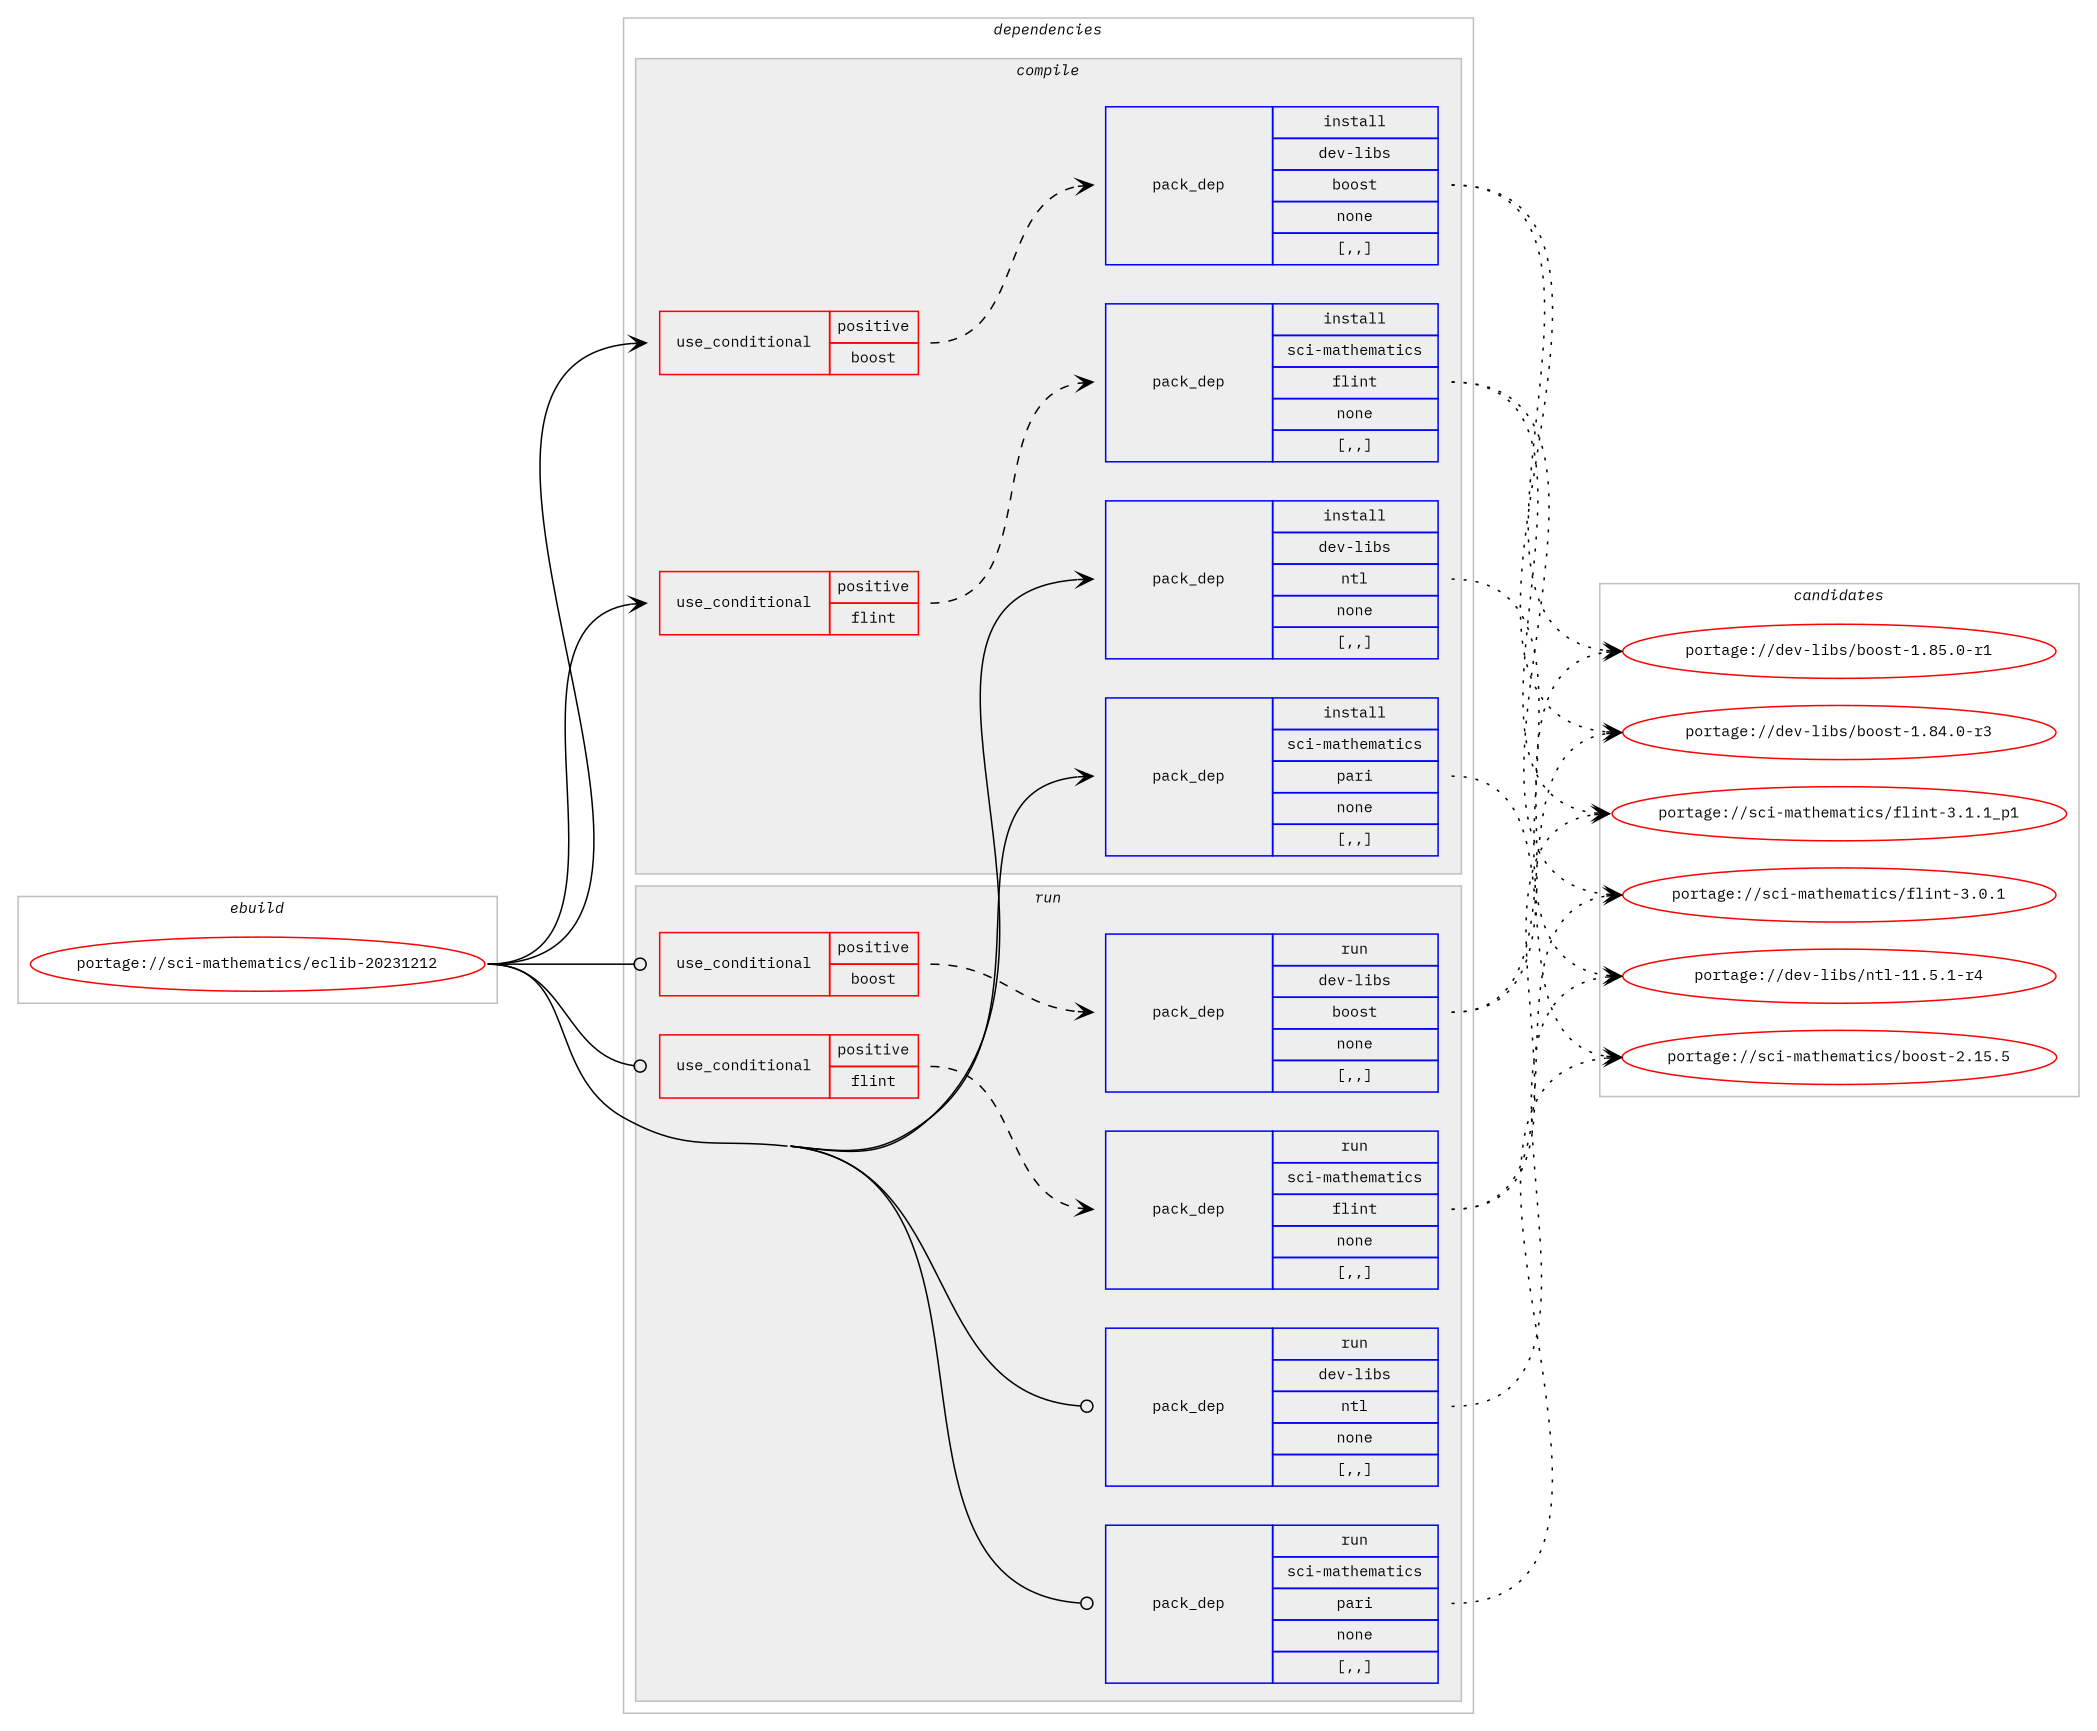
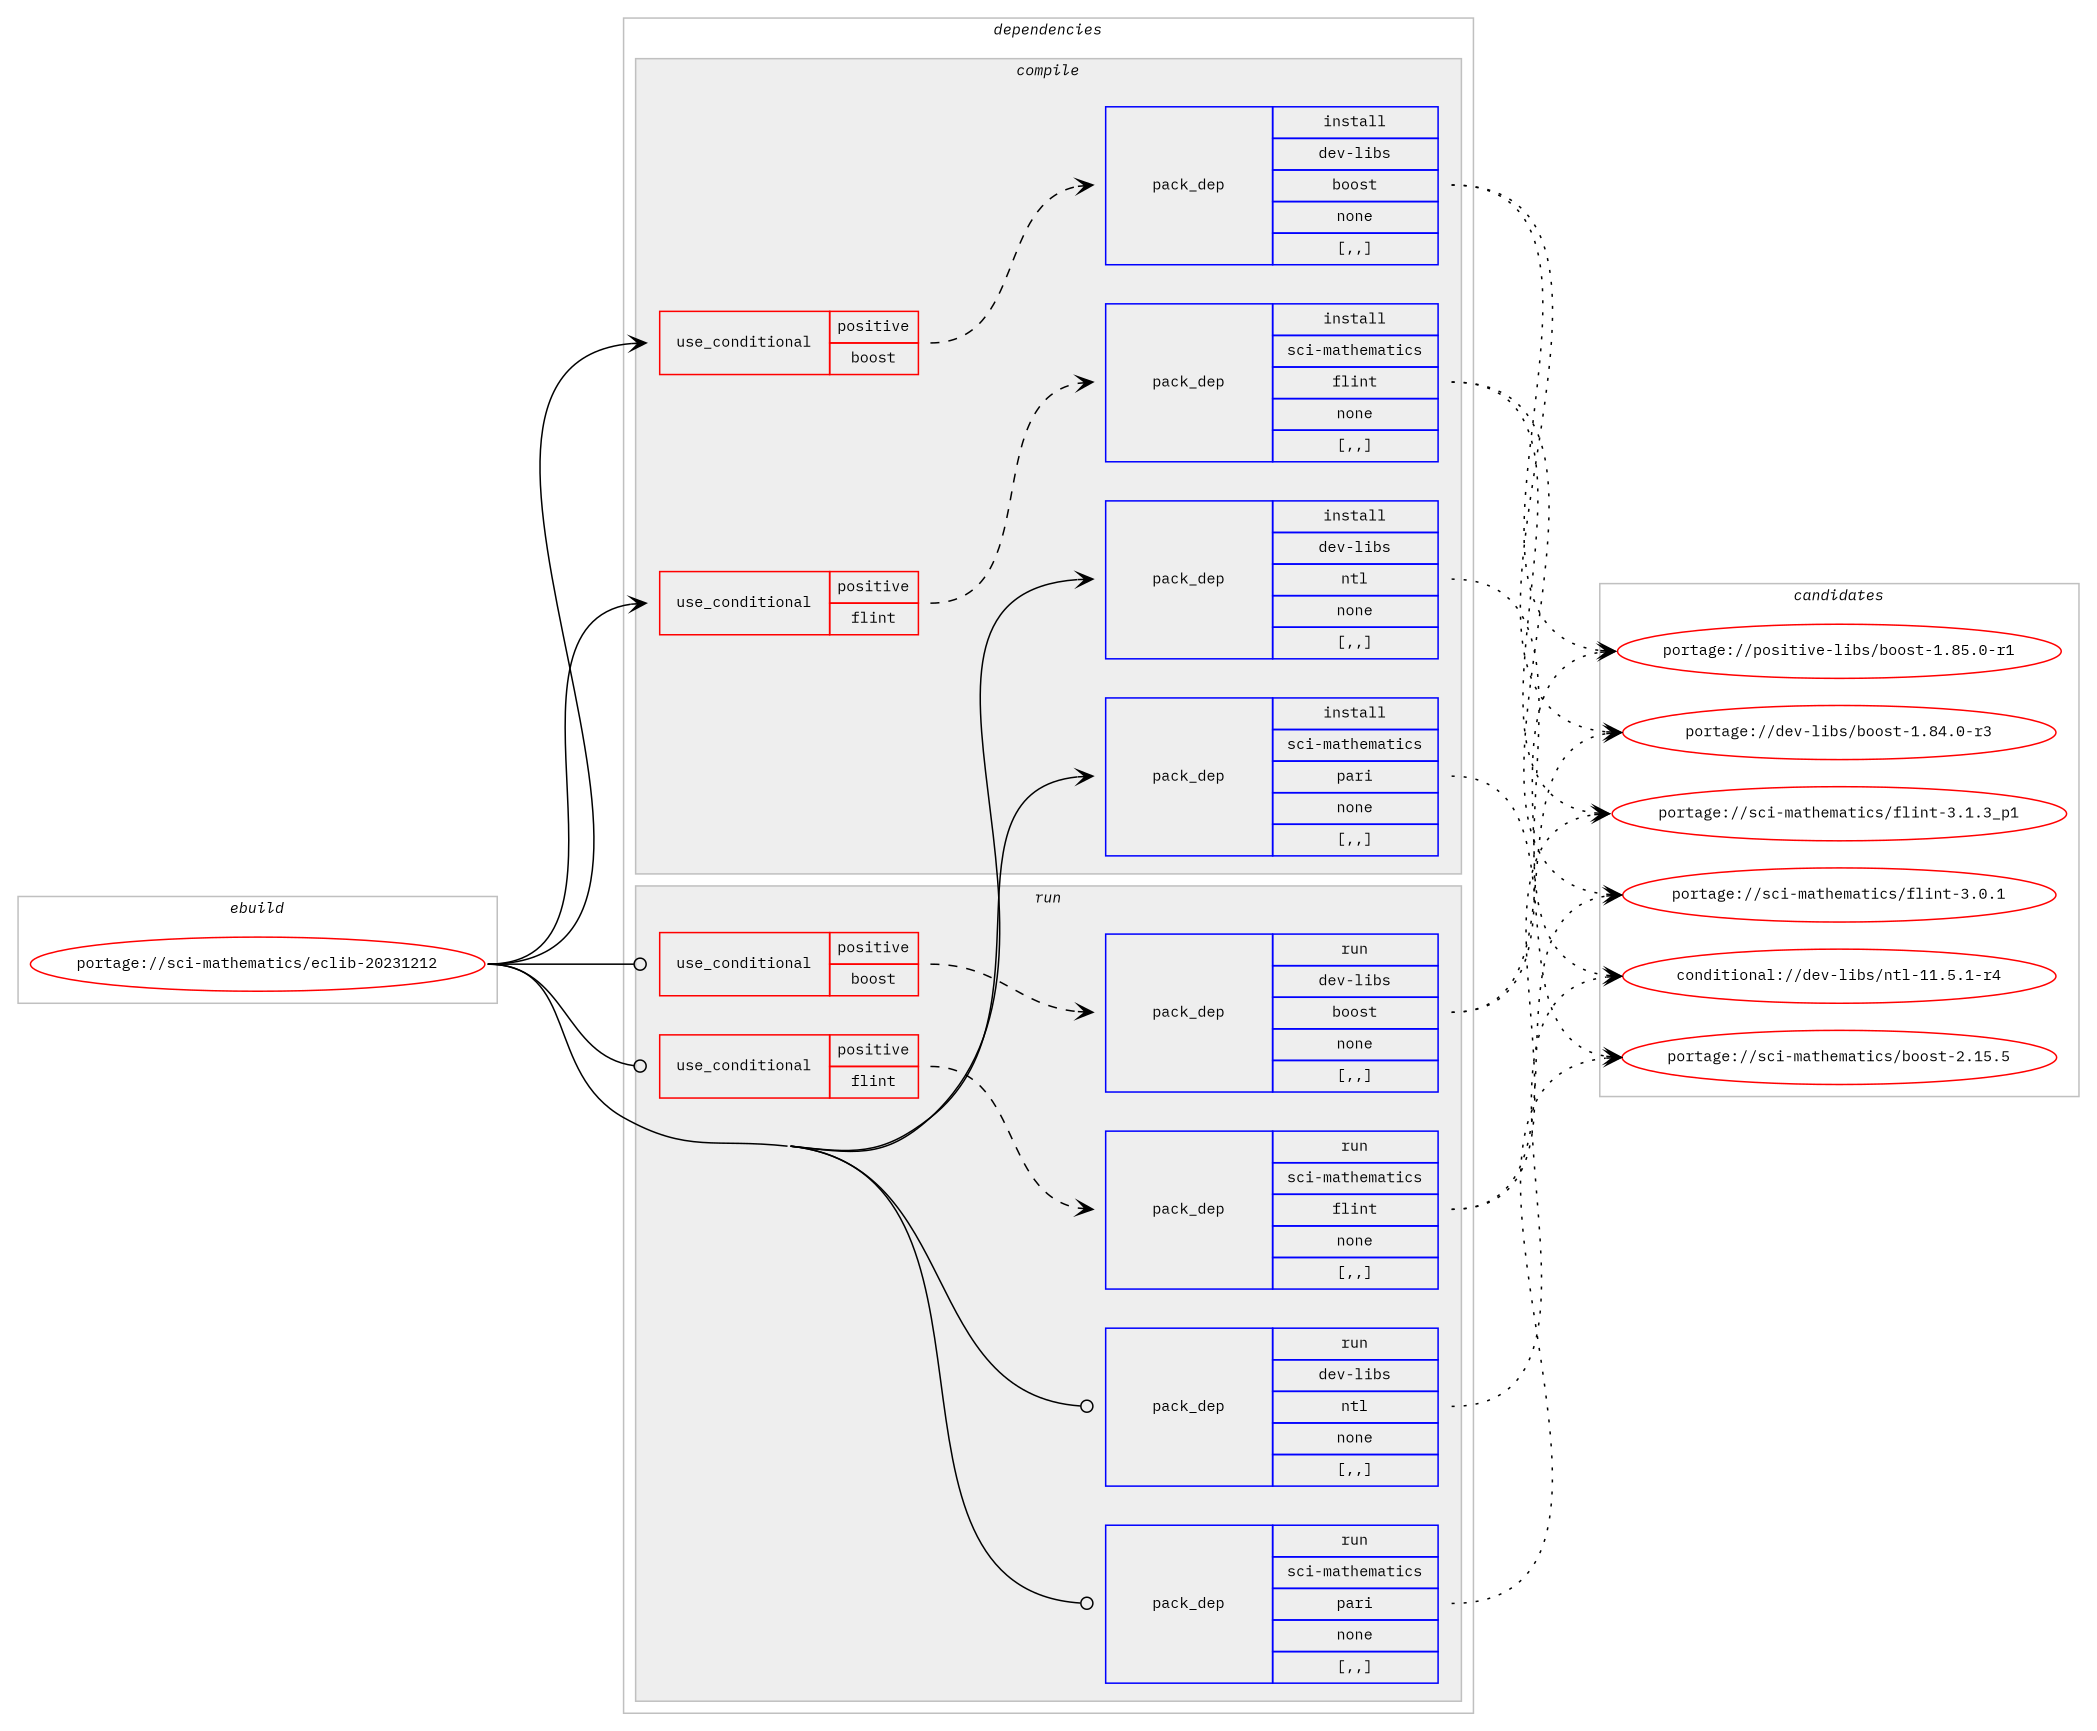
node "portage://dev-libs/boost-1.85.0-r1": label "portage://dev-libs/boost-1.85.0-r1" -> "portage://positive-libs/boost-1.85.0-r1"
node "portage://sci-mathematics/flint-3.1.1_p1": label "portage://sci-mathematics/flint-3.1.1_p1" -> "portage://sci-mathematics/flint-3.1.3_p1"
node "portage://dev-libs/ntl-11.5.1-r4": label "portage://dev-libs/ntl-11.5.1-r4" -> "conditional://dev-libs/ntl-11.5.1-r4"
